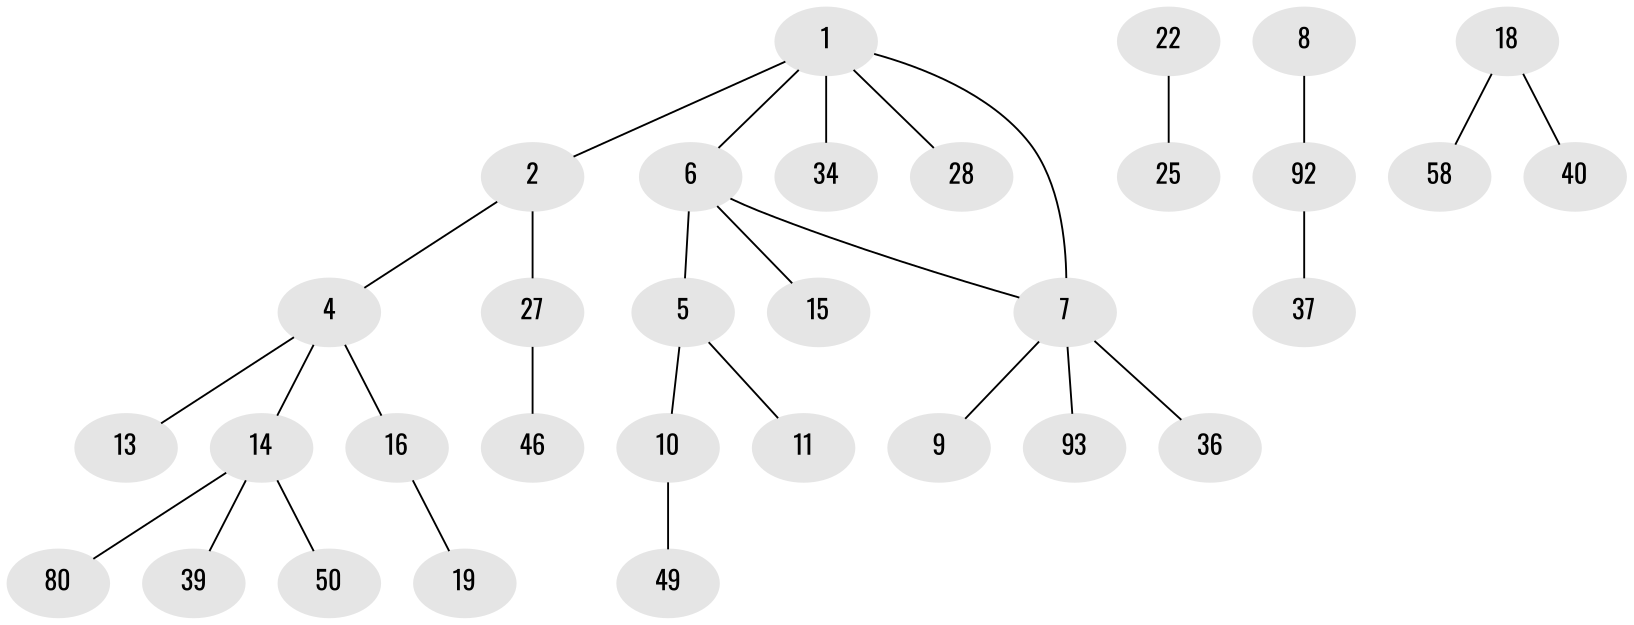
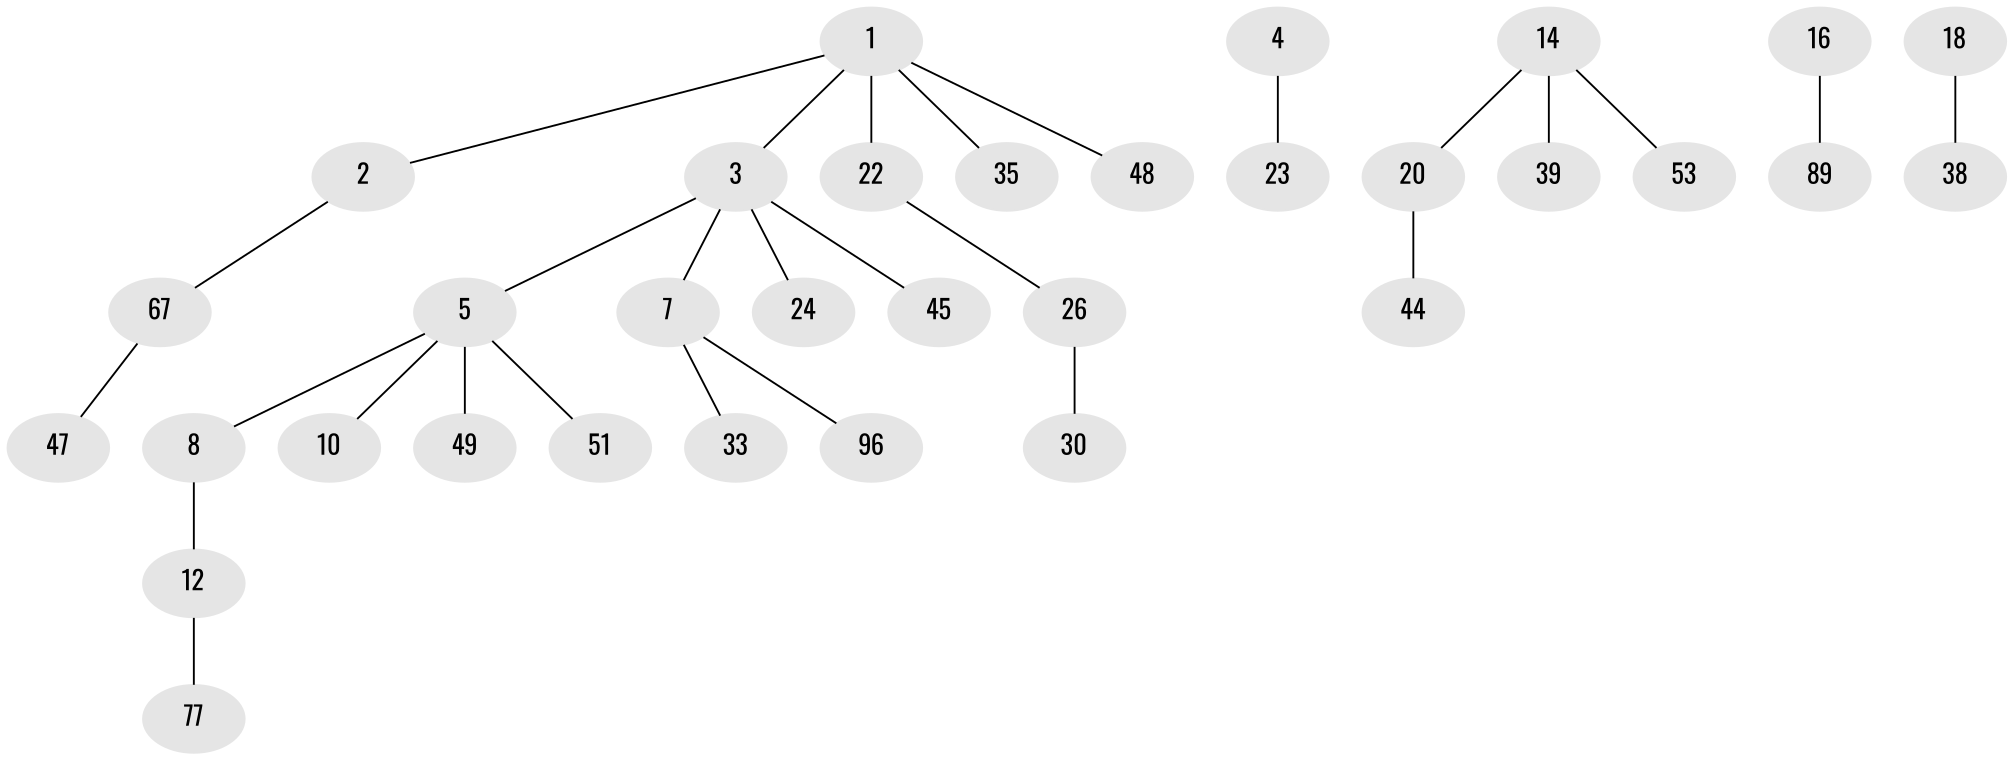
edge "1" -- "7": now "1" -- "22"
node "6": label "6" -> "3"
node "34": label "34" -> "35"
node "28": label "28" -> "48"
node "25": label "25" -> "26"
node "92": label "92" -> "12"
node "58": label "58" -> "38"
node "40": removed
edge "2" -- "4": removed
node "27": label "27" -> "67"
node "24": added
node "15": label "15" -> "45"
node "37": label "37" -> "77"
node "44": added
edge "4" -- "14": removed
edge "5" -- "8": added
edge "4" -- "16": removed
node "13": label "13" -> "23"
node "46": label "46" -> "47"
node "11": label "11" -> "51"
node "9": removed
node "93": label "93" -> "33"
node "30": added
node "36": label "36" -> "96"
edge "10" -- "49": now "5" -- "49"
node "80": label "80" -> "20"
node "50": label "50" -> "53"
node "19": label "19" -> "89"
